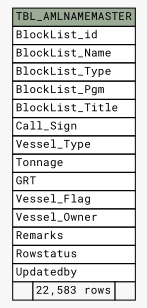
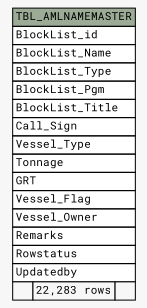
node "TBL_AMLNAMEMASTER": text "22,583 rows" -> "22,283 rows"
